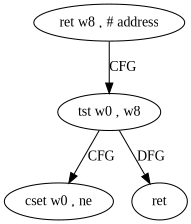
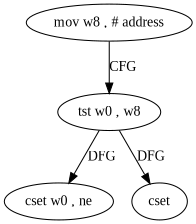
node "ret w8 , # address": label "ret w8 , # address" -> "mov w8 , # address"
edge "tst w0 , w8" -> "cset w0 , ne": label "CFG" -> "DFG"
node "ret": label "ret" -> "cset"
